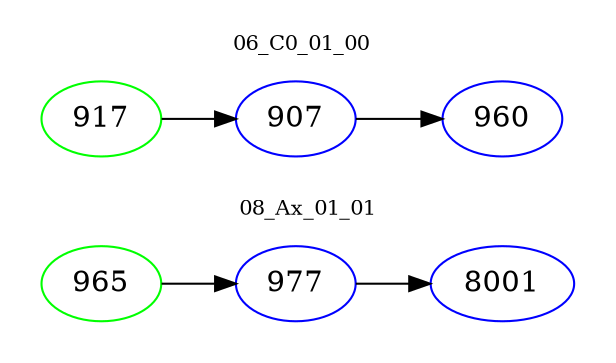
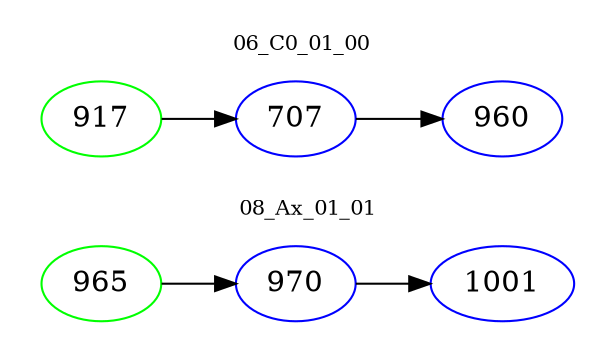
node "907": label "907" -> "707"
node "977": label "977" -> "970"
node "8001": label "8001" -> "1001"
